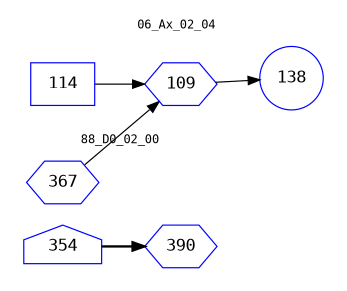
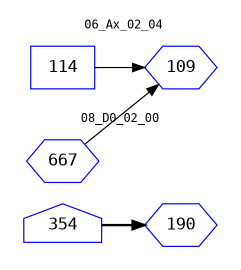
node "138": removed
cluster "88_D0_02_00": label "88_D0_02_00" -> "08_D0_02_00"
node "367": label "367" -> "667"
node "390": label "390" -> "190"
